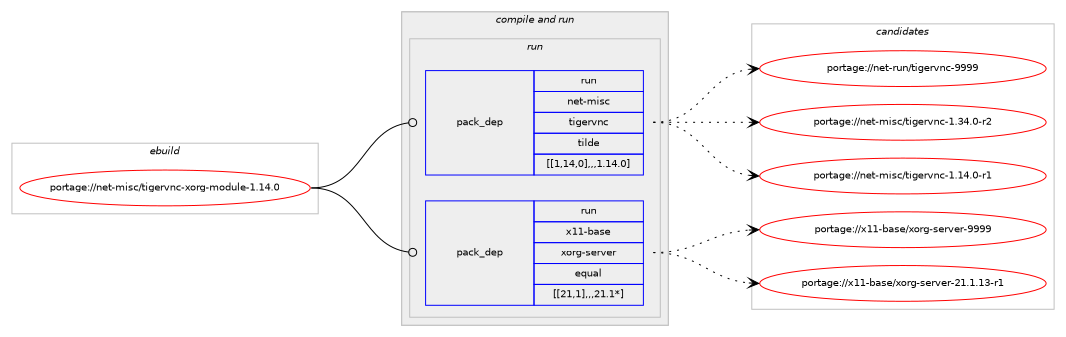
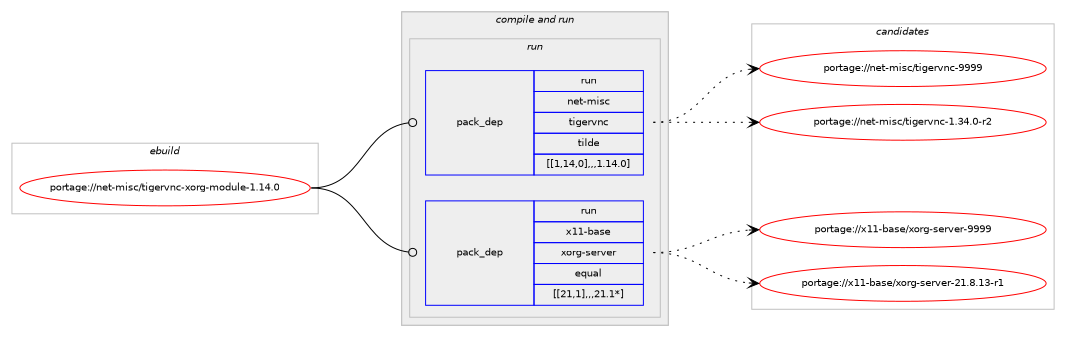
node "portage://net-run/tigervnc-9999": label "portage://net-run/tigervnc-9999" -> "portage://net-misc/tigervnc-9999"
node "portage://net-misc/tigervnc-1.14.0-r1": removed
node "portage://x11-base/xorg-server-21.1.13-r1": label "portage://x11-base/xorg-server-21.1.13-r1" -> "portage://x11-base/xorg-server-21.8.13-r1"
